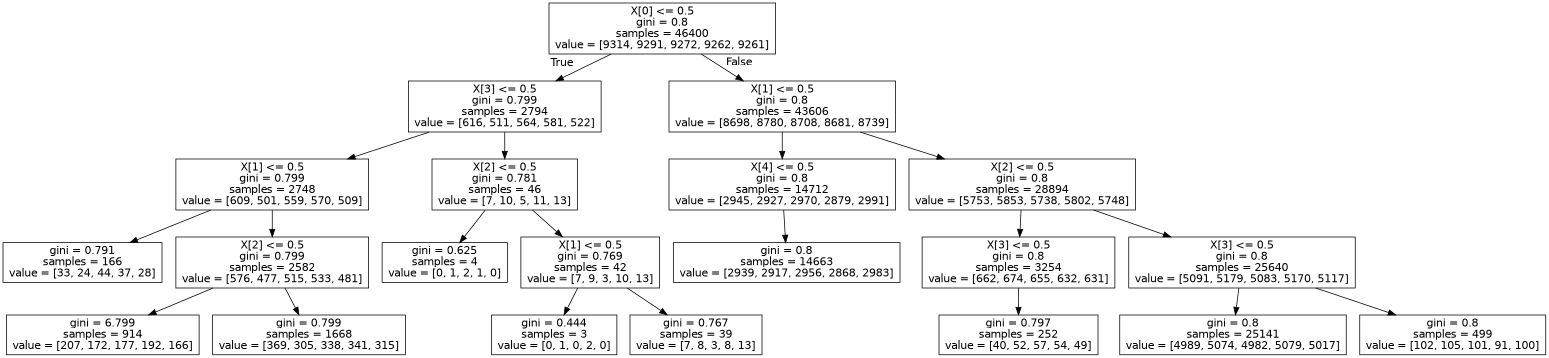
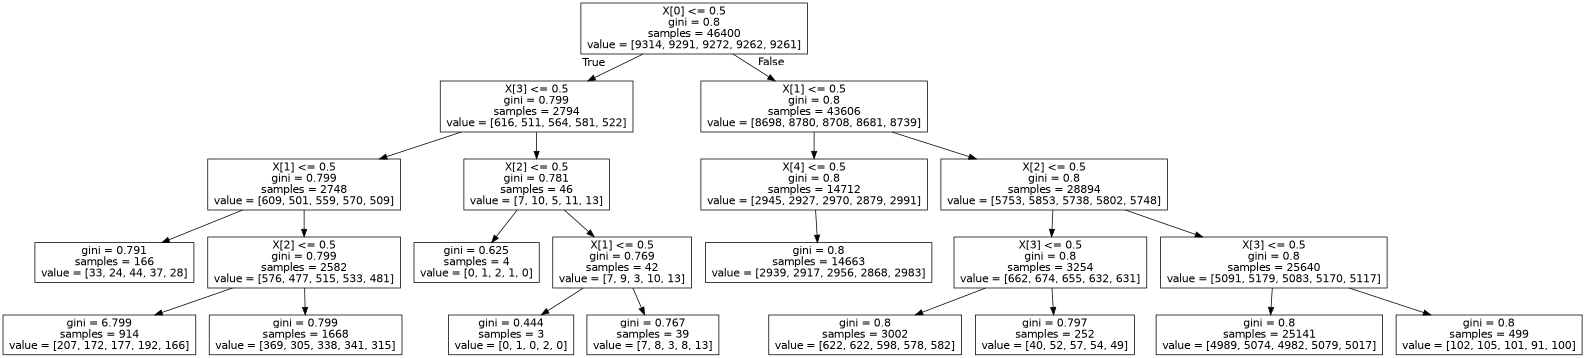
node "gini = 0.8 samples = 3002 value = [622, 622, 598, 578, 582]": added
